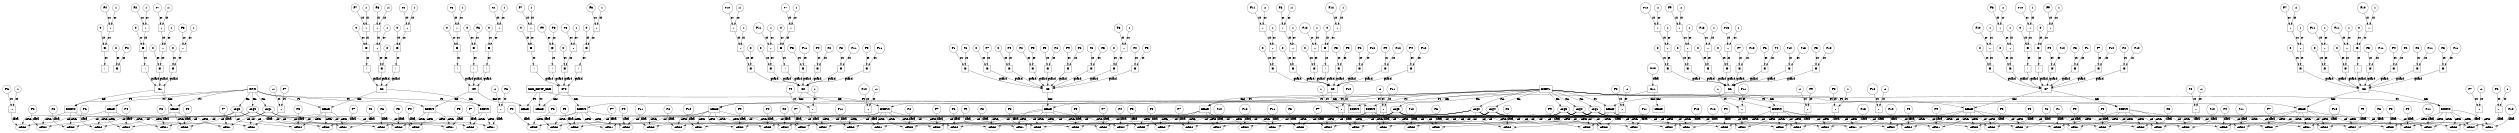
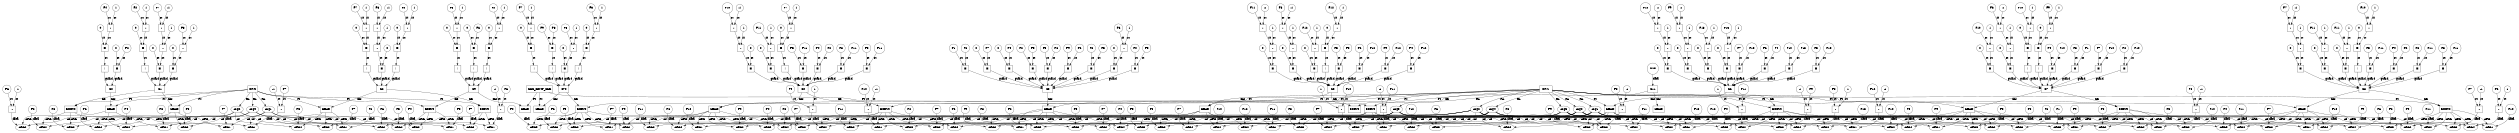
node "C0": added
node "BODY1": label "BODY1" -> "INV1"
